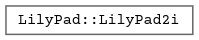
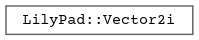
node "LilyPad::LilyPad2i": label "LilyPad::LilyPad2i" -> "LilyPad::Vector2i"
